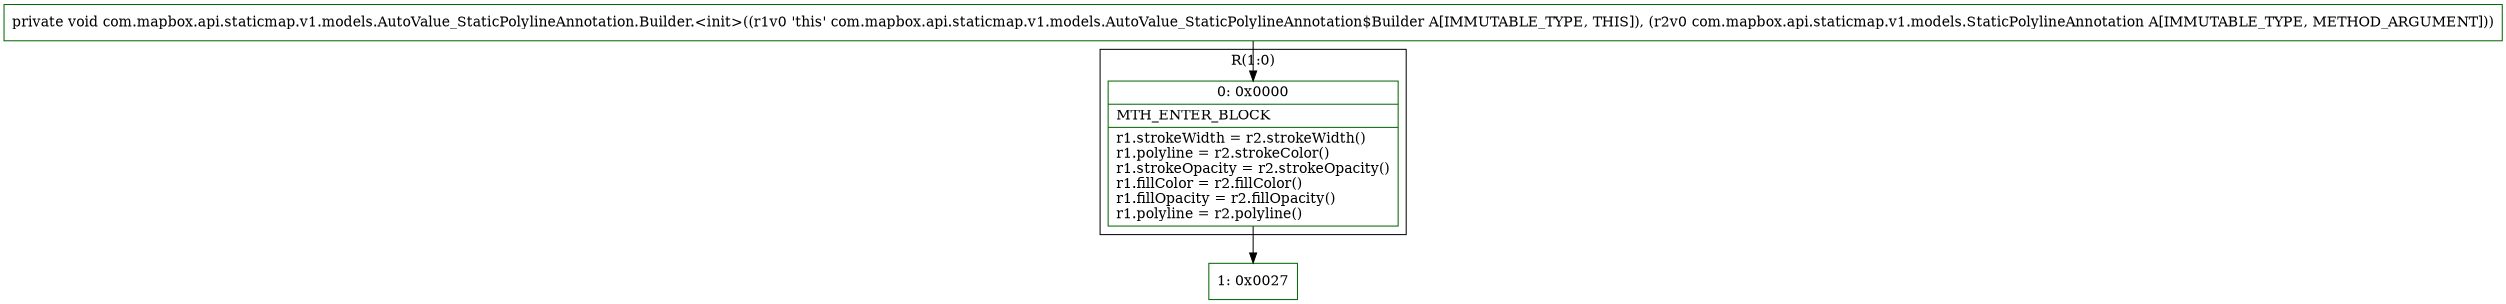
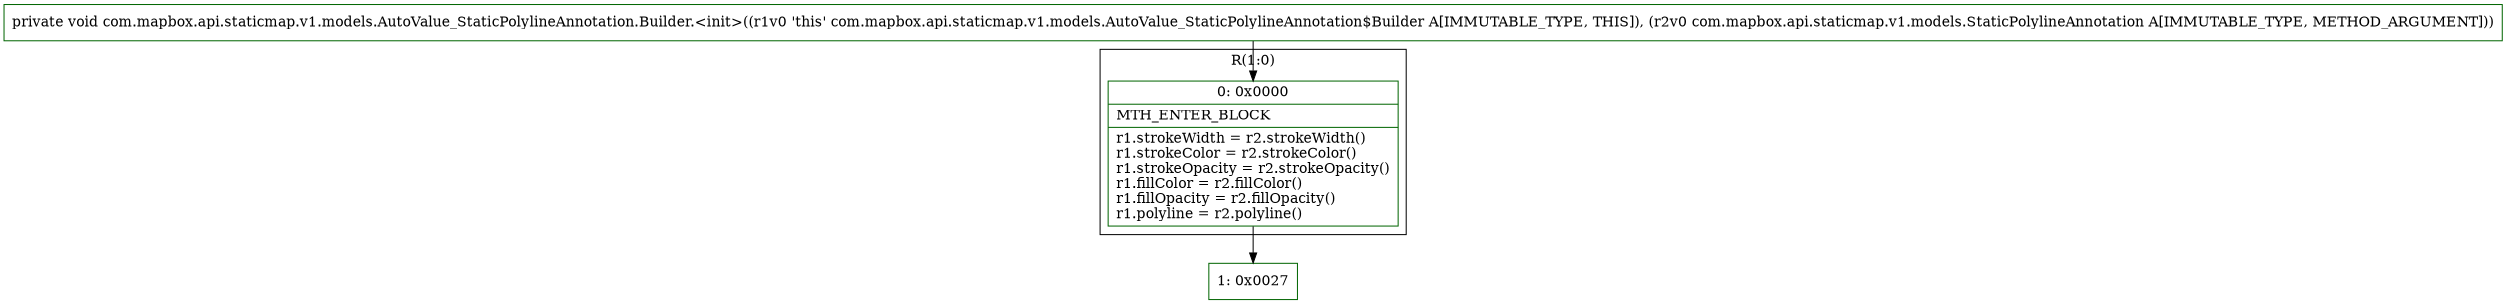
node "0: 0x0000": text "r1.polyline = r2.strokeColor()" -> "r1.strokeColor = r2.strokeColor()"
